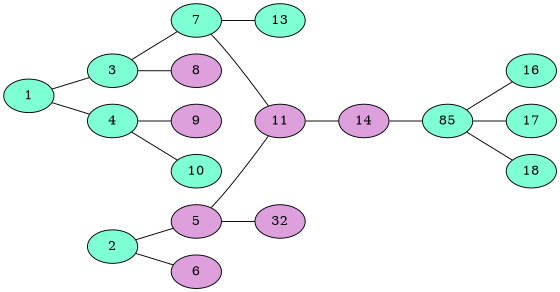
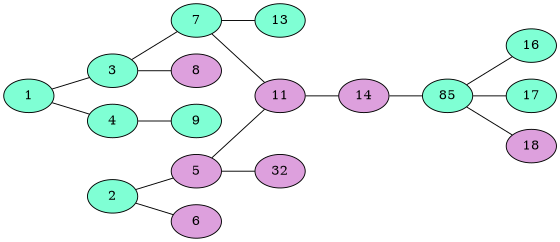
node "9": fillcolor plum -> aquamarine
node "10": removed
node "18": fillcolor aquamarine -> plum
